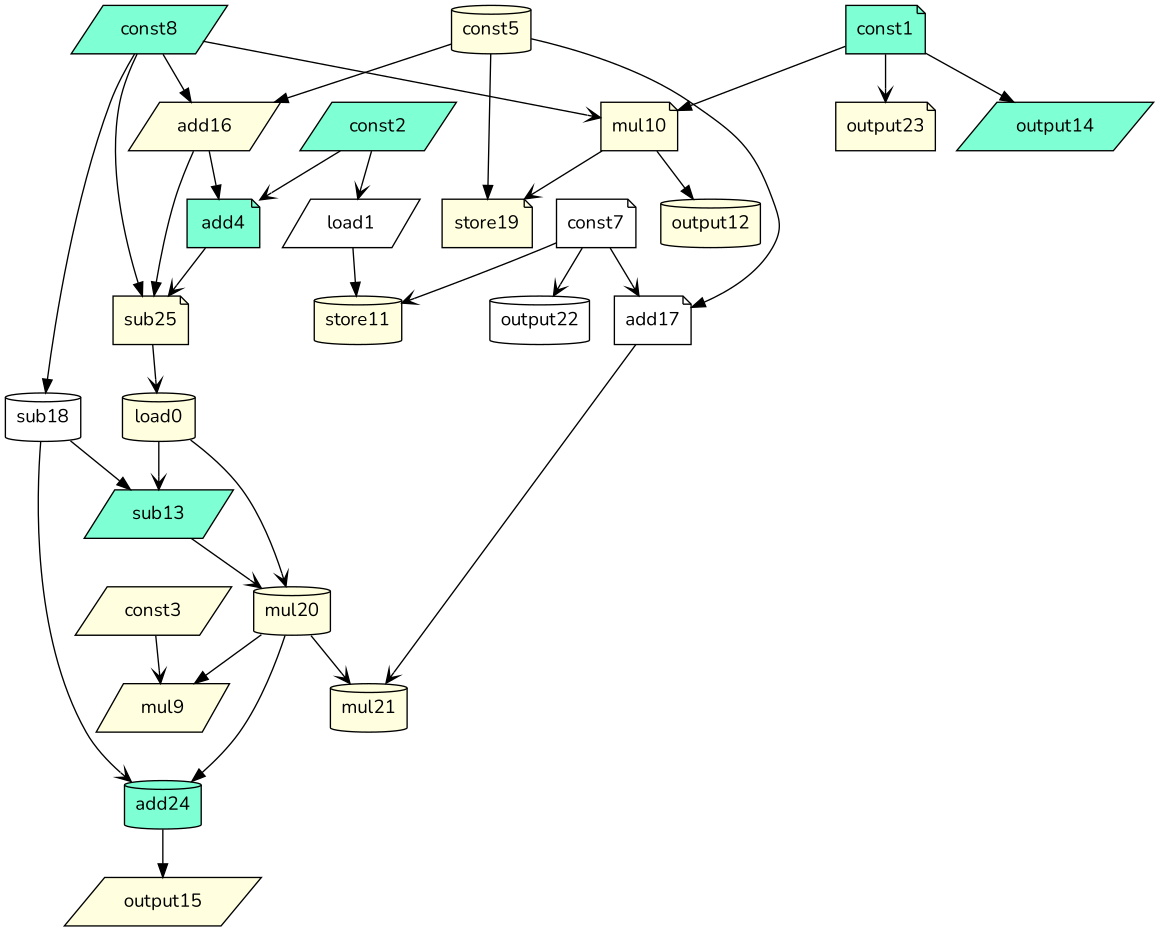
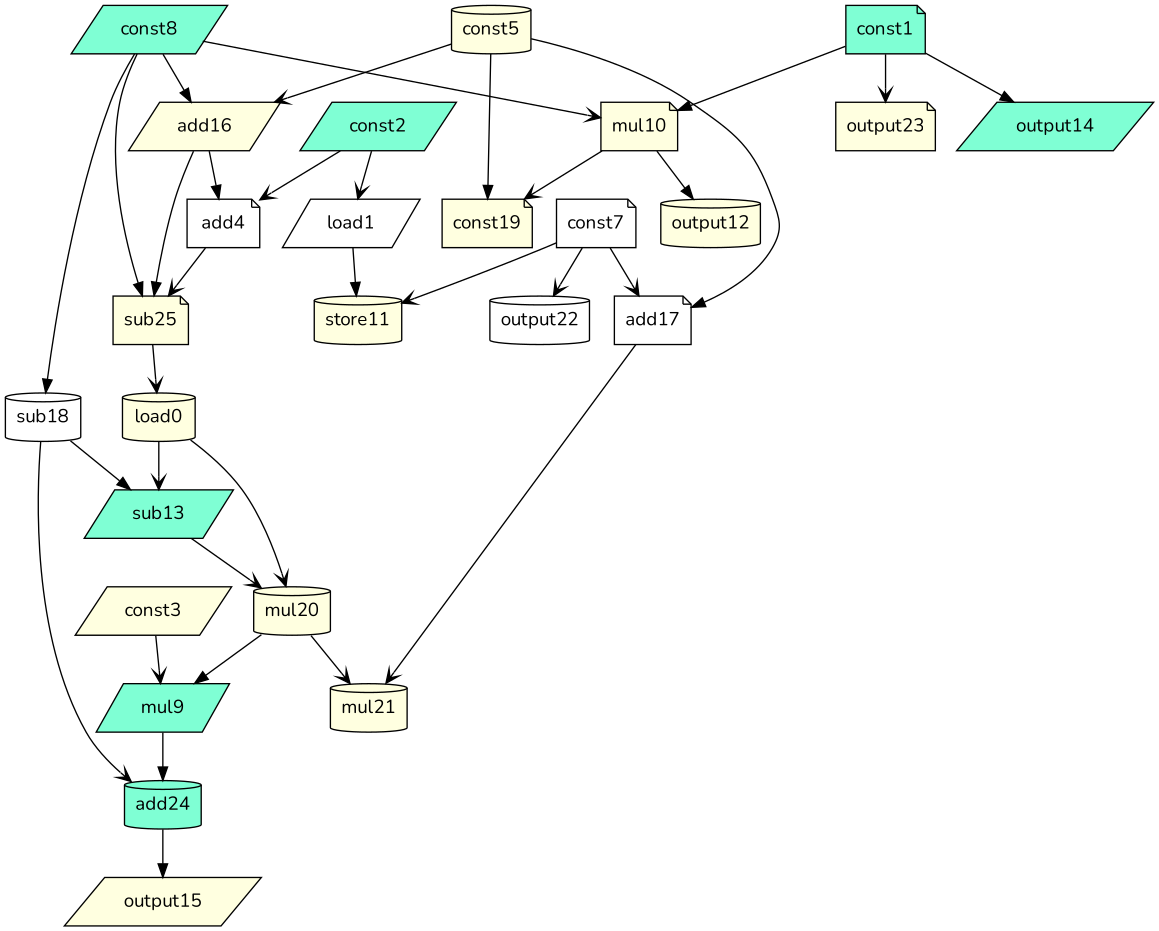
edge "const5" -> "add16": arrowhead normal -> vee
node "add4": fillcolor aquamarine -> white
node "store19": label "store19" -> "const19"
node "mul9": fillcolor lightyellow -> aquamarine
edge "mul20" -> "add24": now "mul9" -> "add24"
